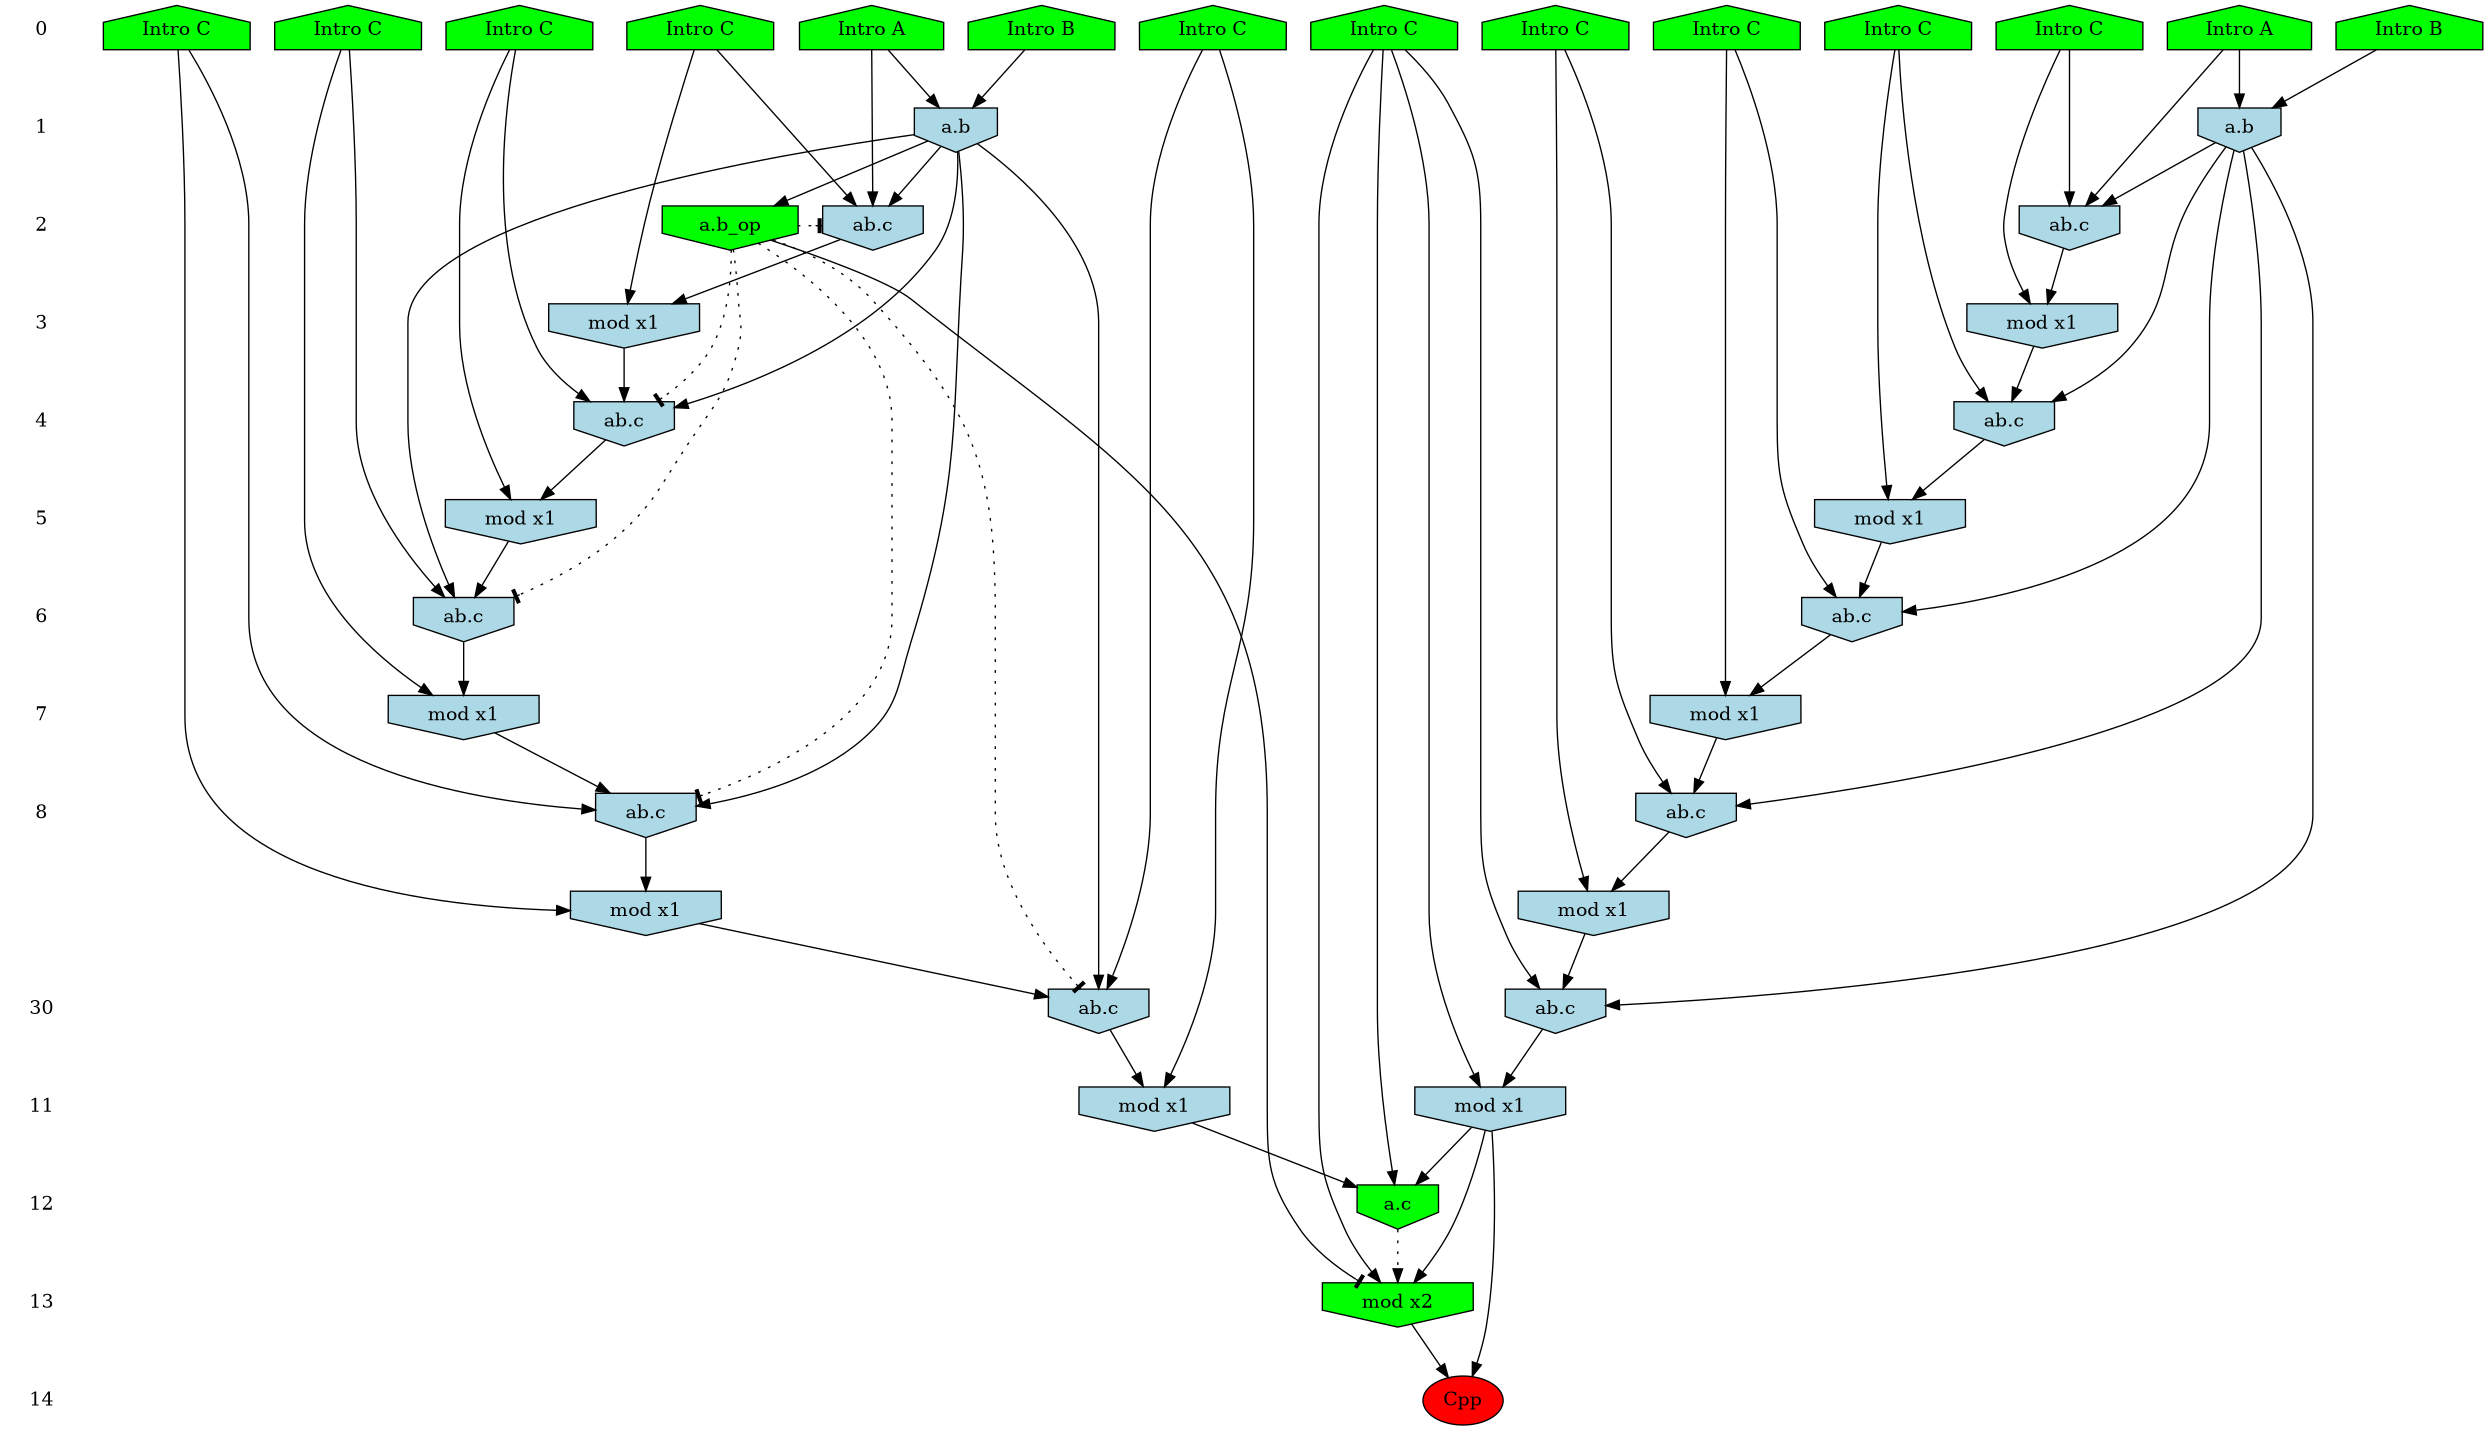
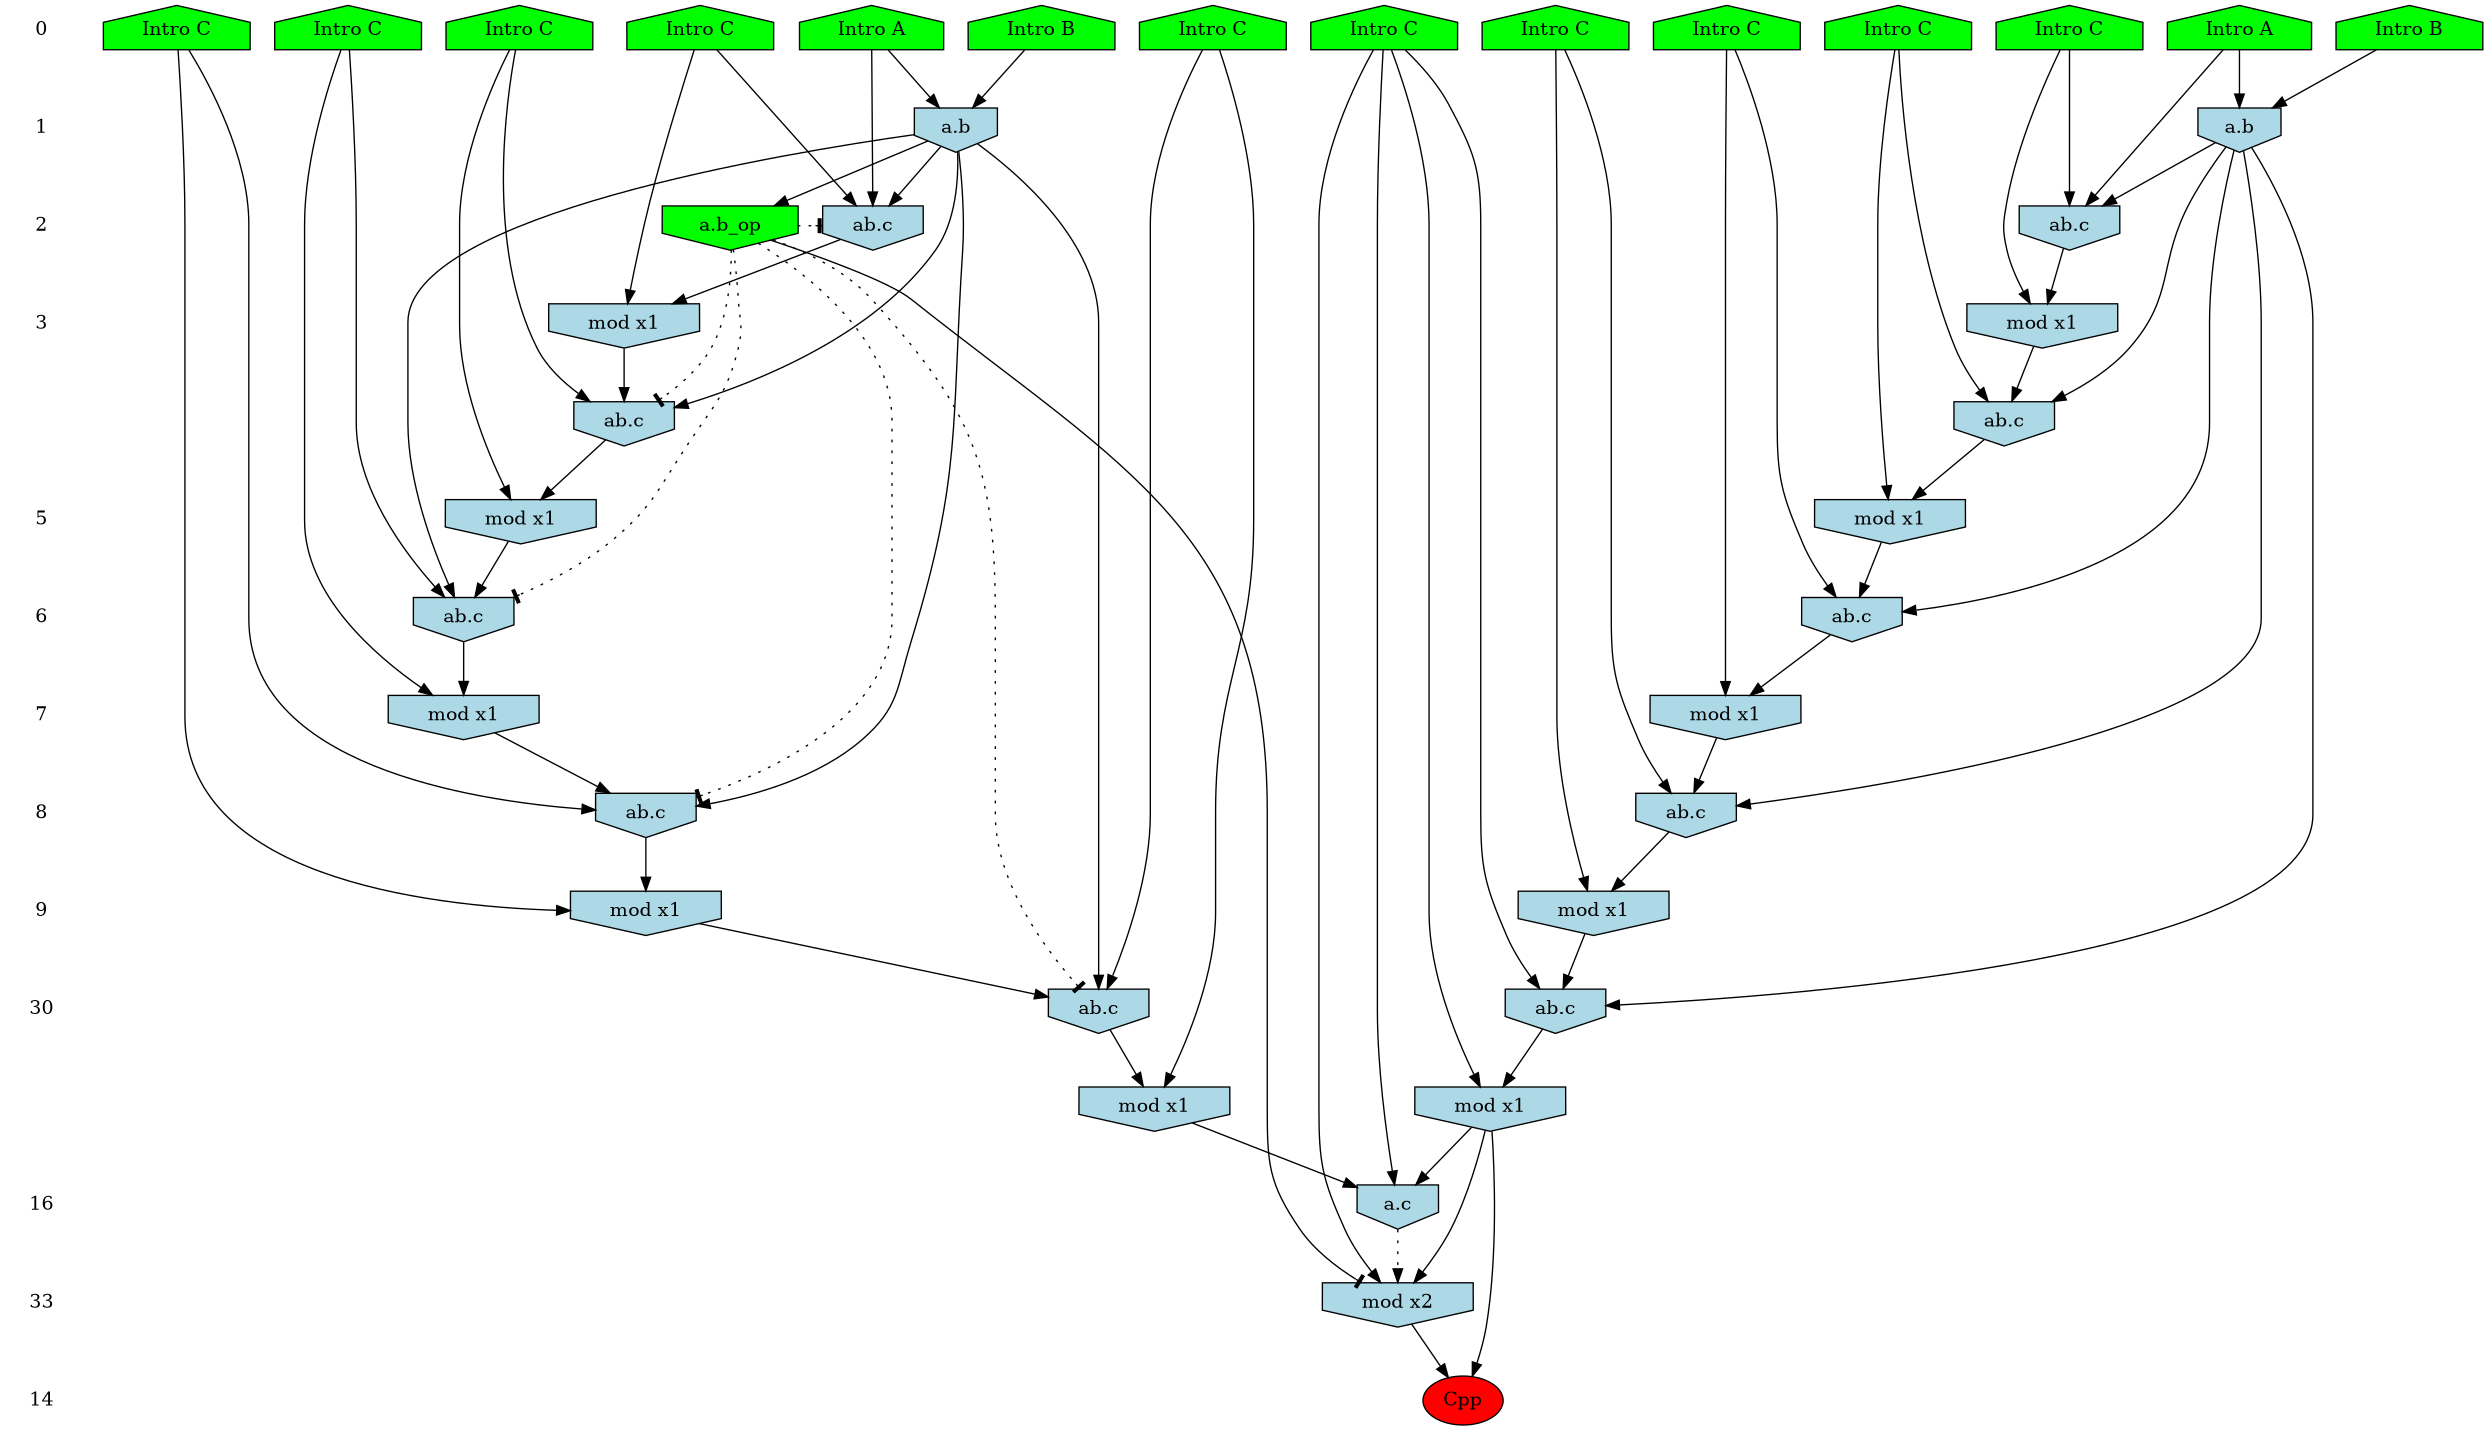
node "4": removed
node "9": added
node "11": removed
node "12": label "12" -> "16"
node "a.c": fillcolor green -> lightblue
node "13": label "13" -> "33"
node "mod x2": fillcolor green -> lightblue
